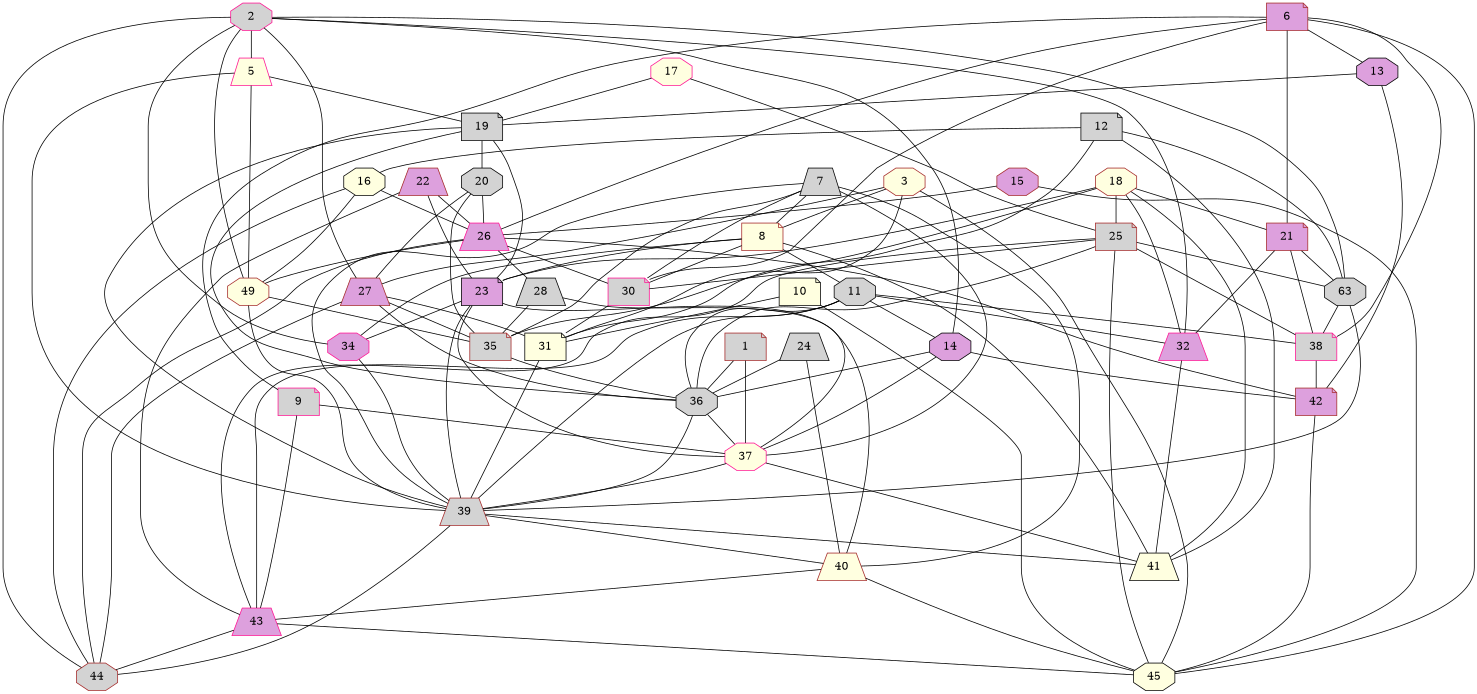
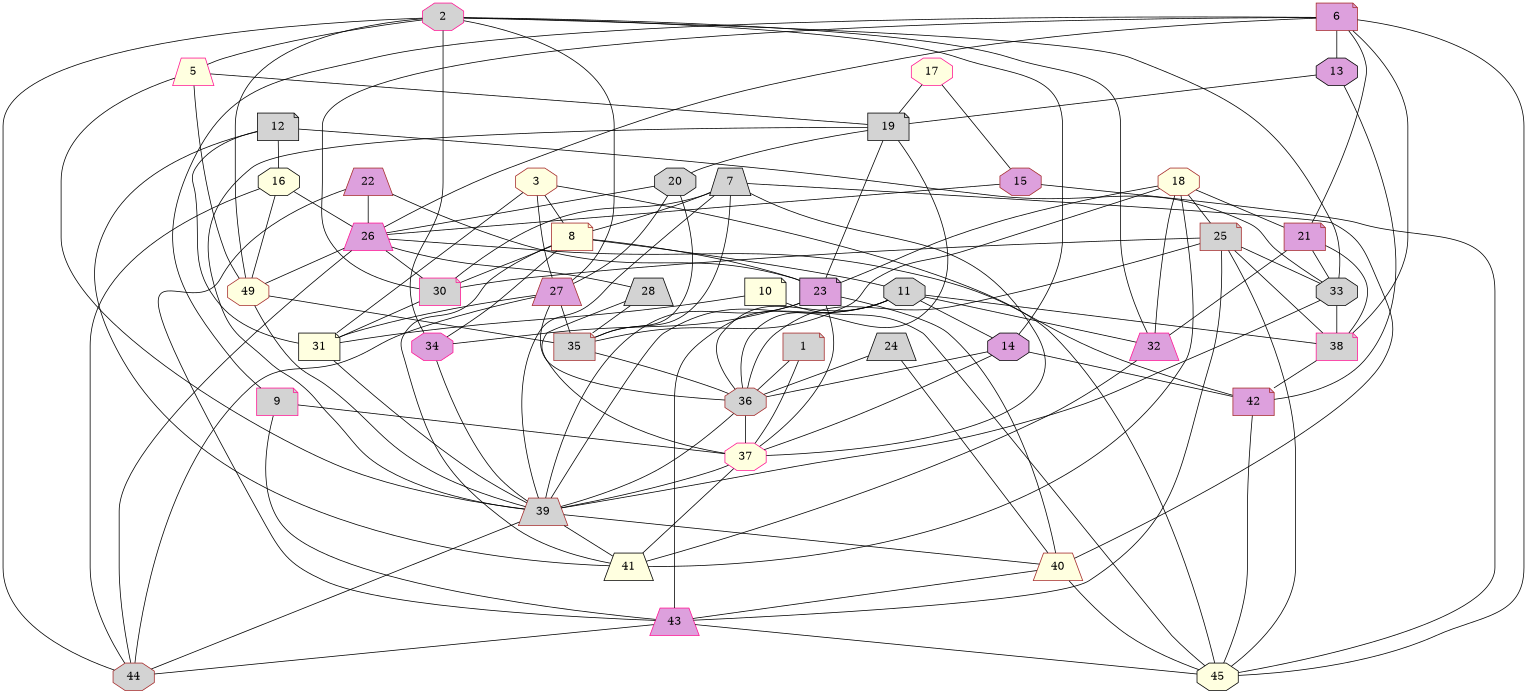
edge "17" -- "25": now "17" -- "15"
node "63": label "63" -> "33"
node "36": color black -> brown
